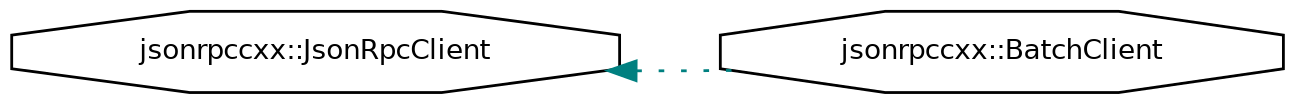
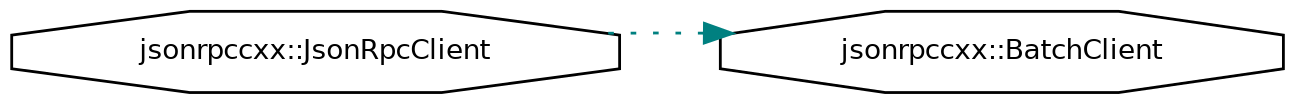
edge "jsonrpccxx::BatchClient" -> "jsonrpccxx::JsonRpcClient": reversed
